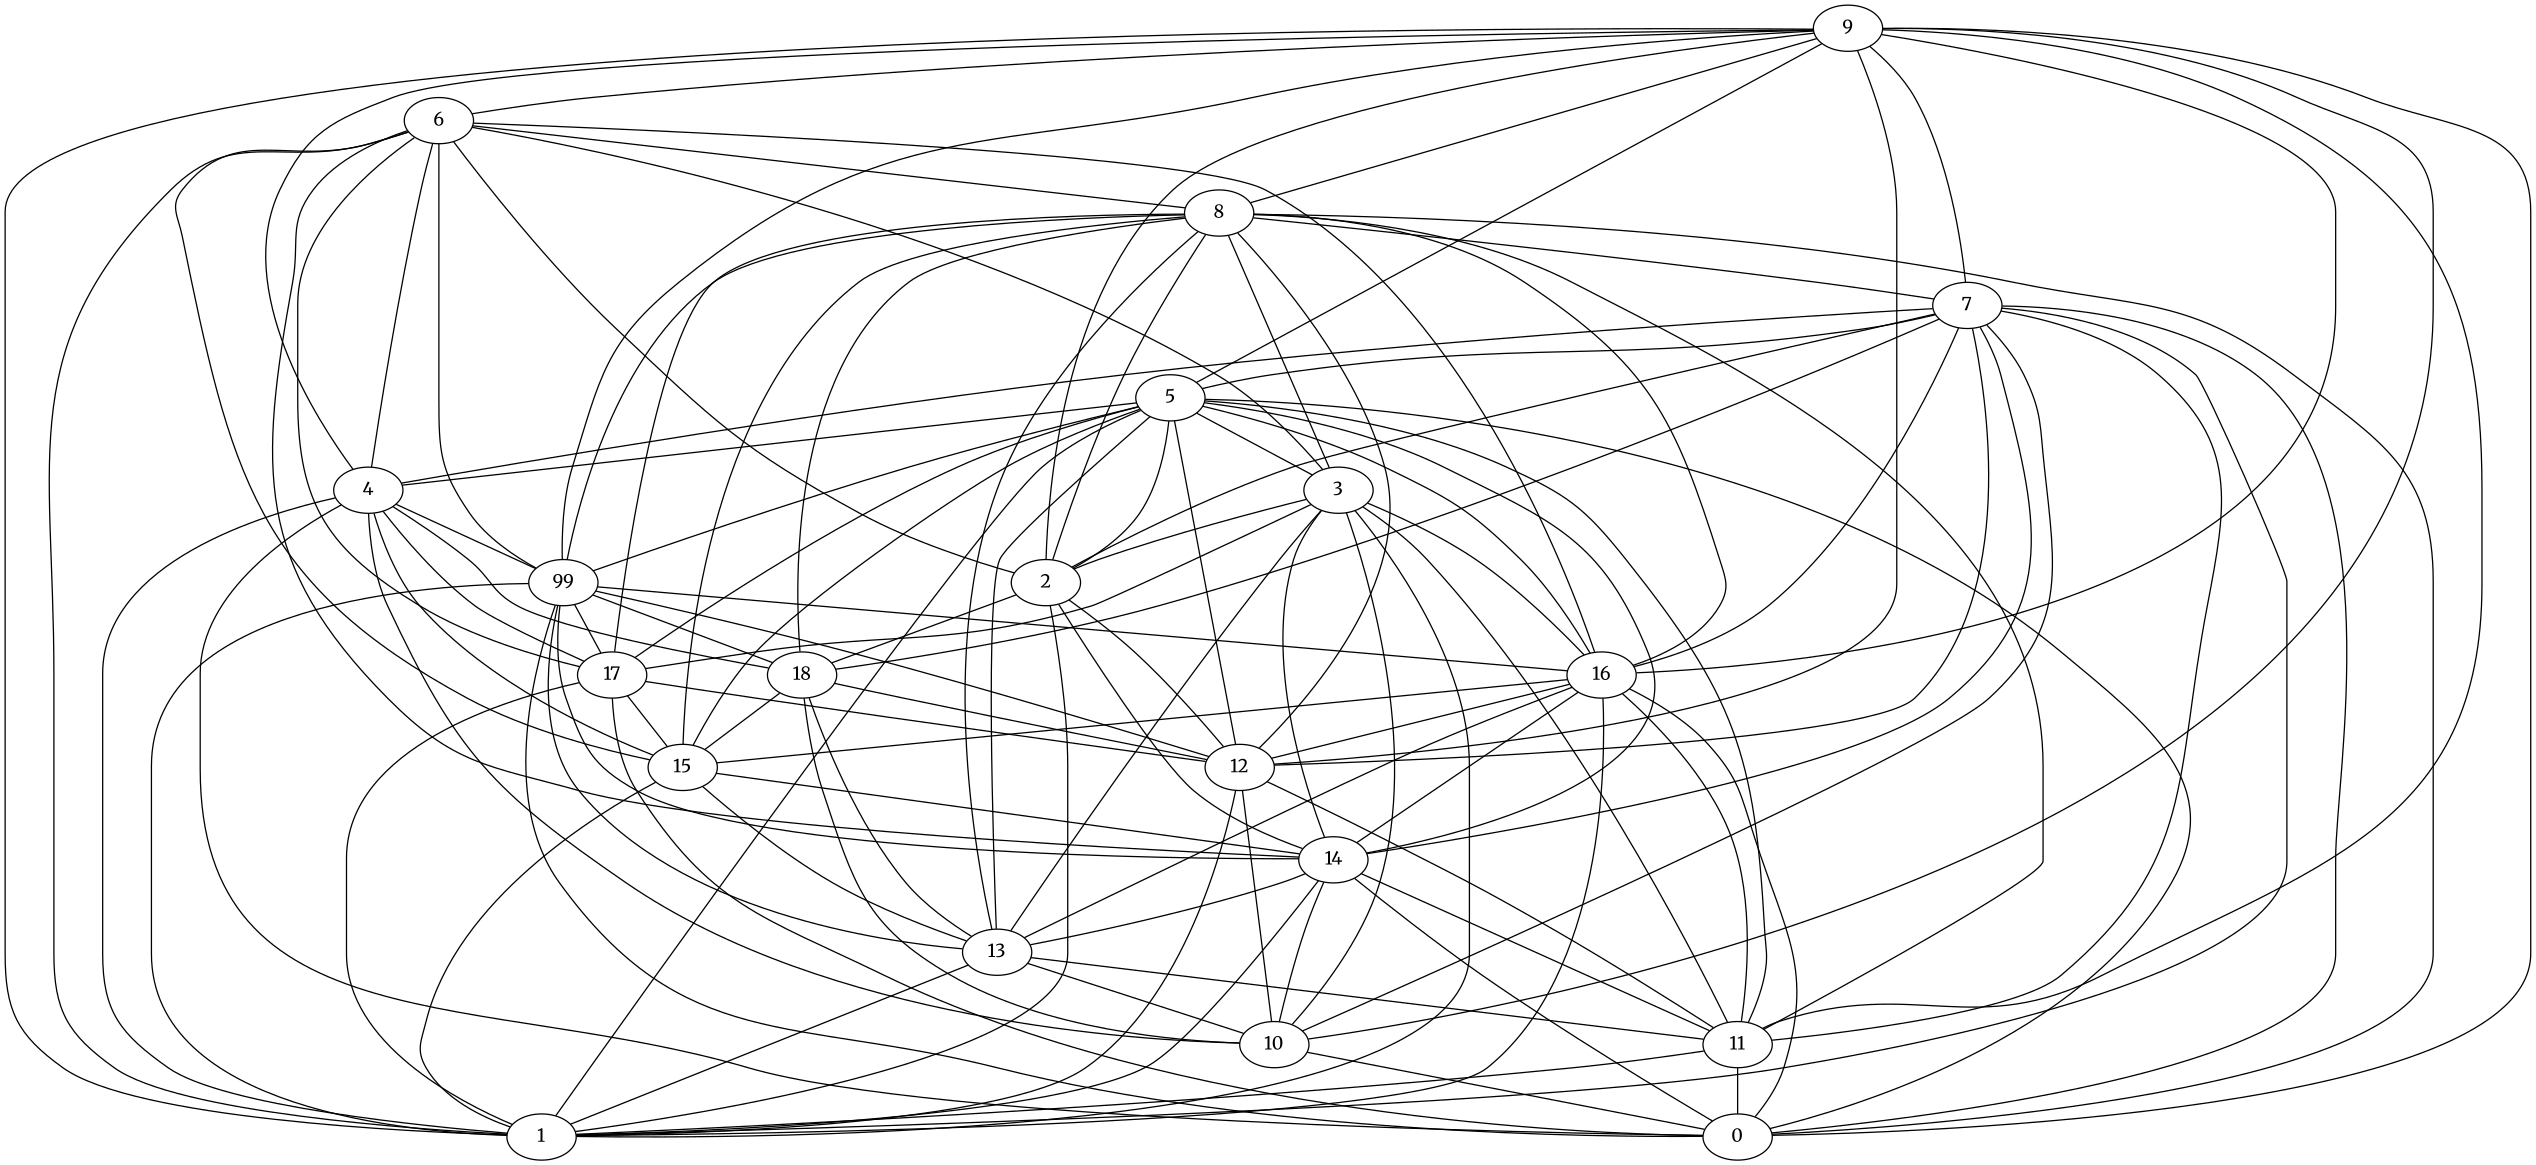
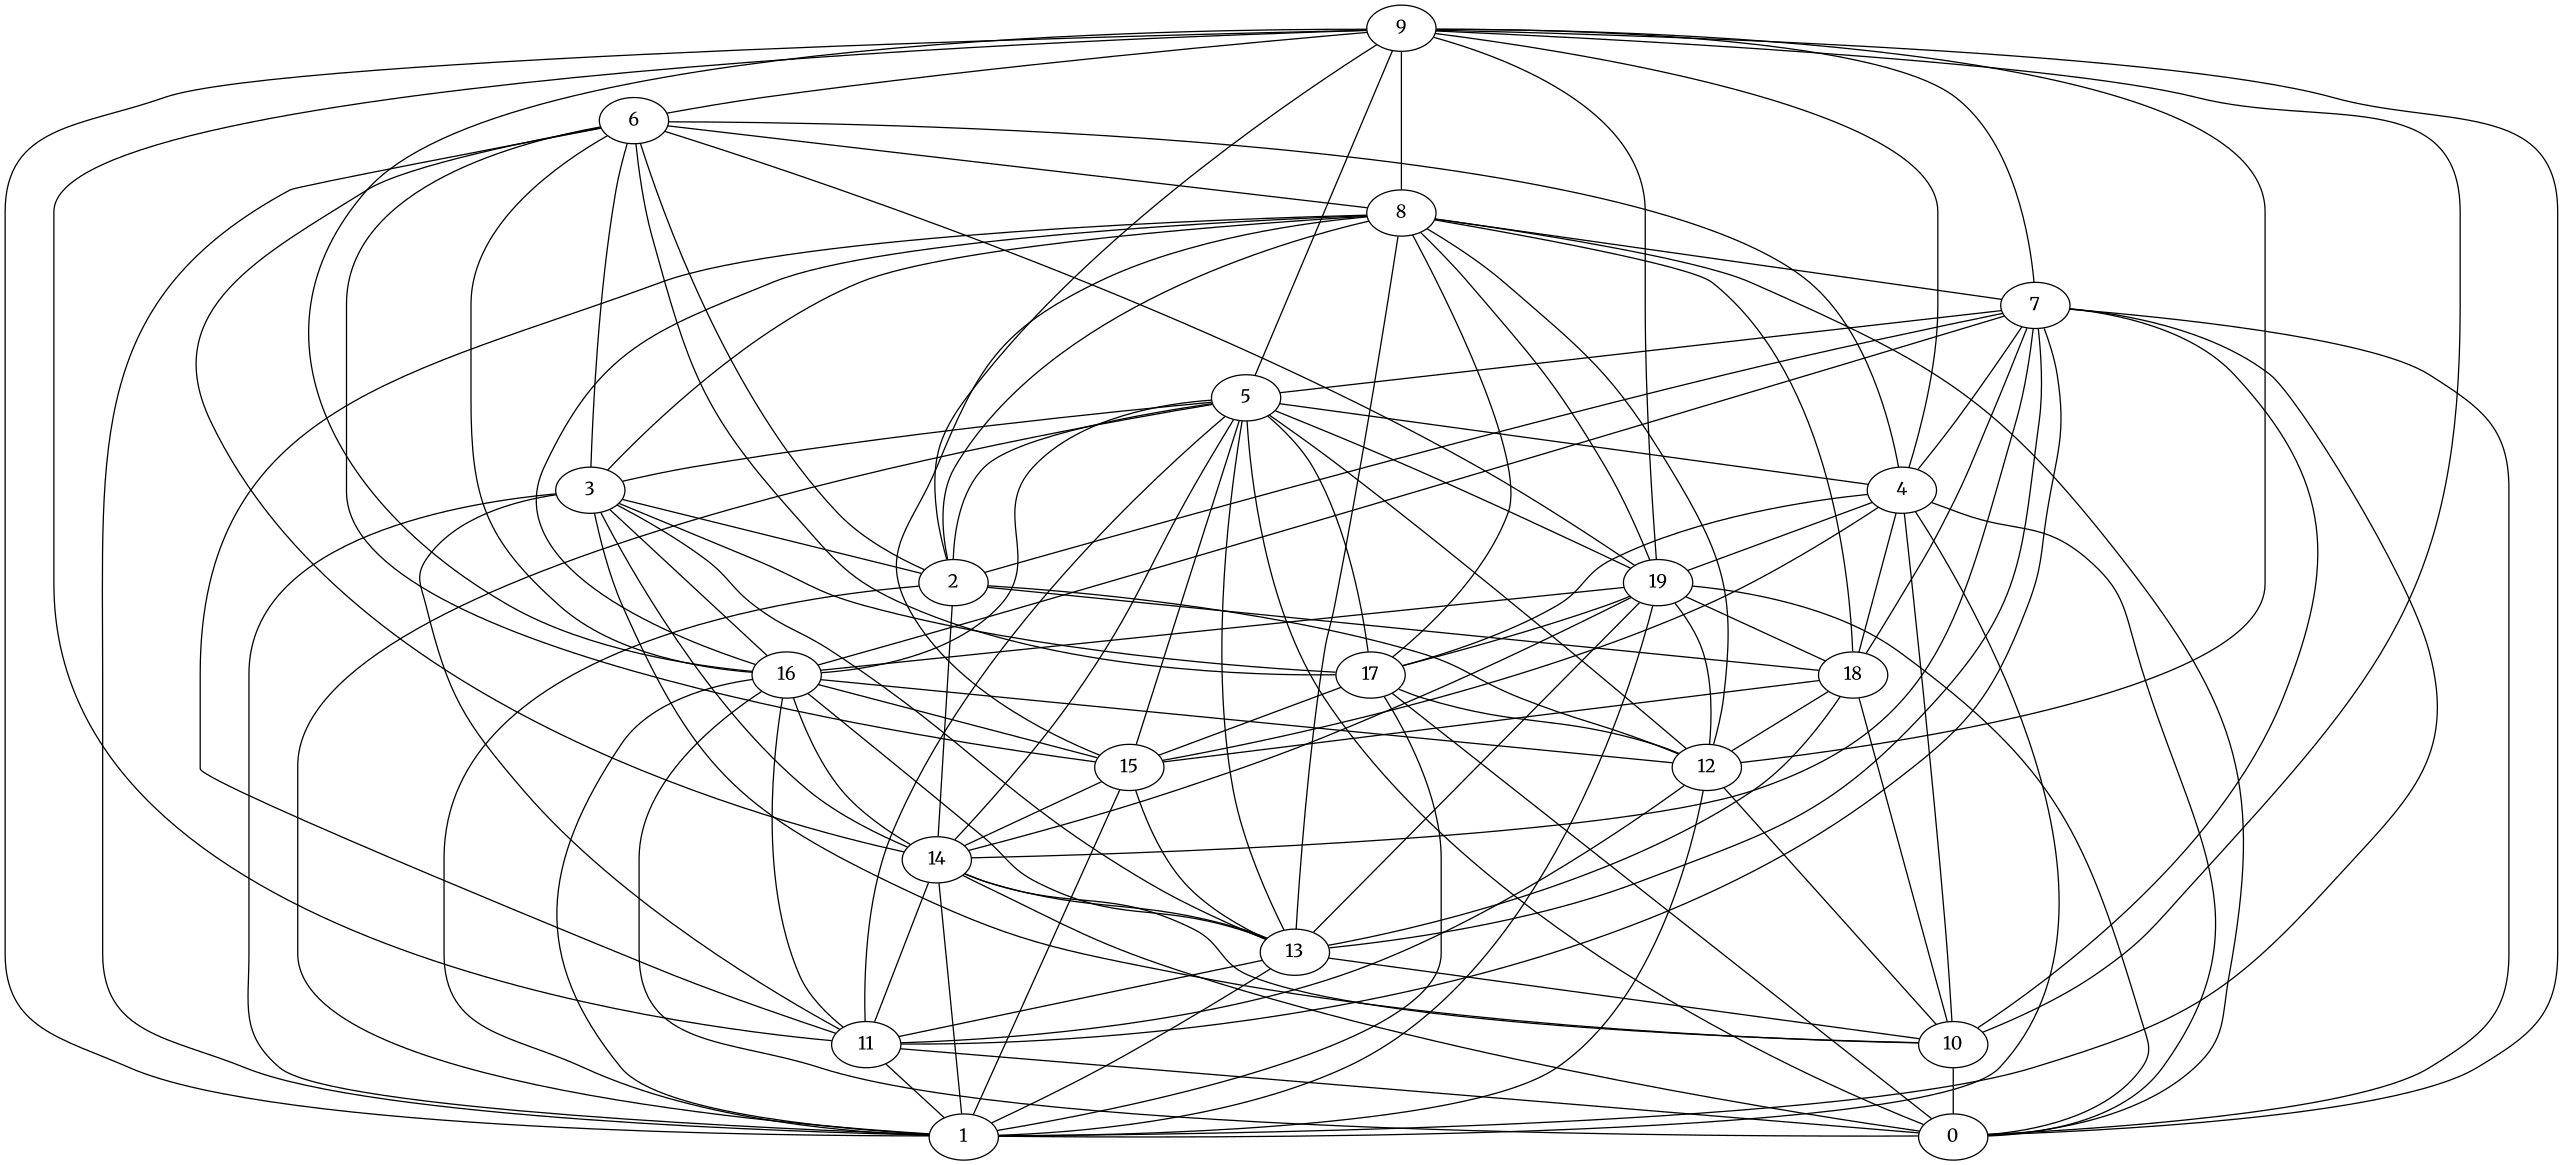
node "99": label "99" -> "19"
edge "7" -- "12": now "7" -- "13"
